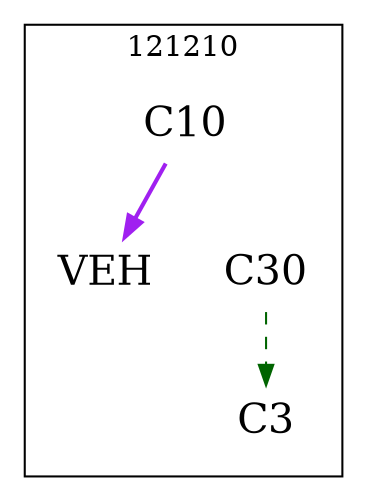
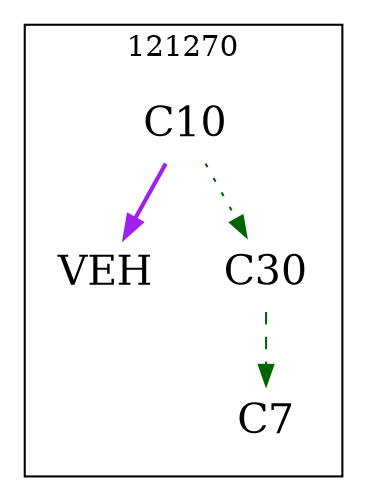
cluster "121210": label "121210" -> "121270"
edge "C10" -> "C30": added
node "C3": label "C3" -> "C7"
